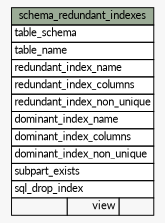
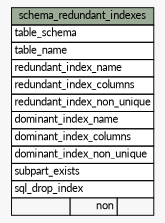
node "schema_redundant_indexes": text "view" -> "non"
